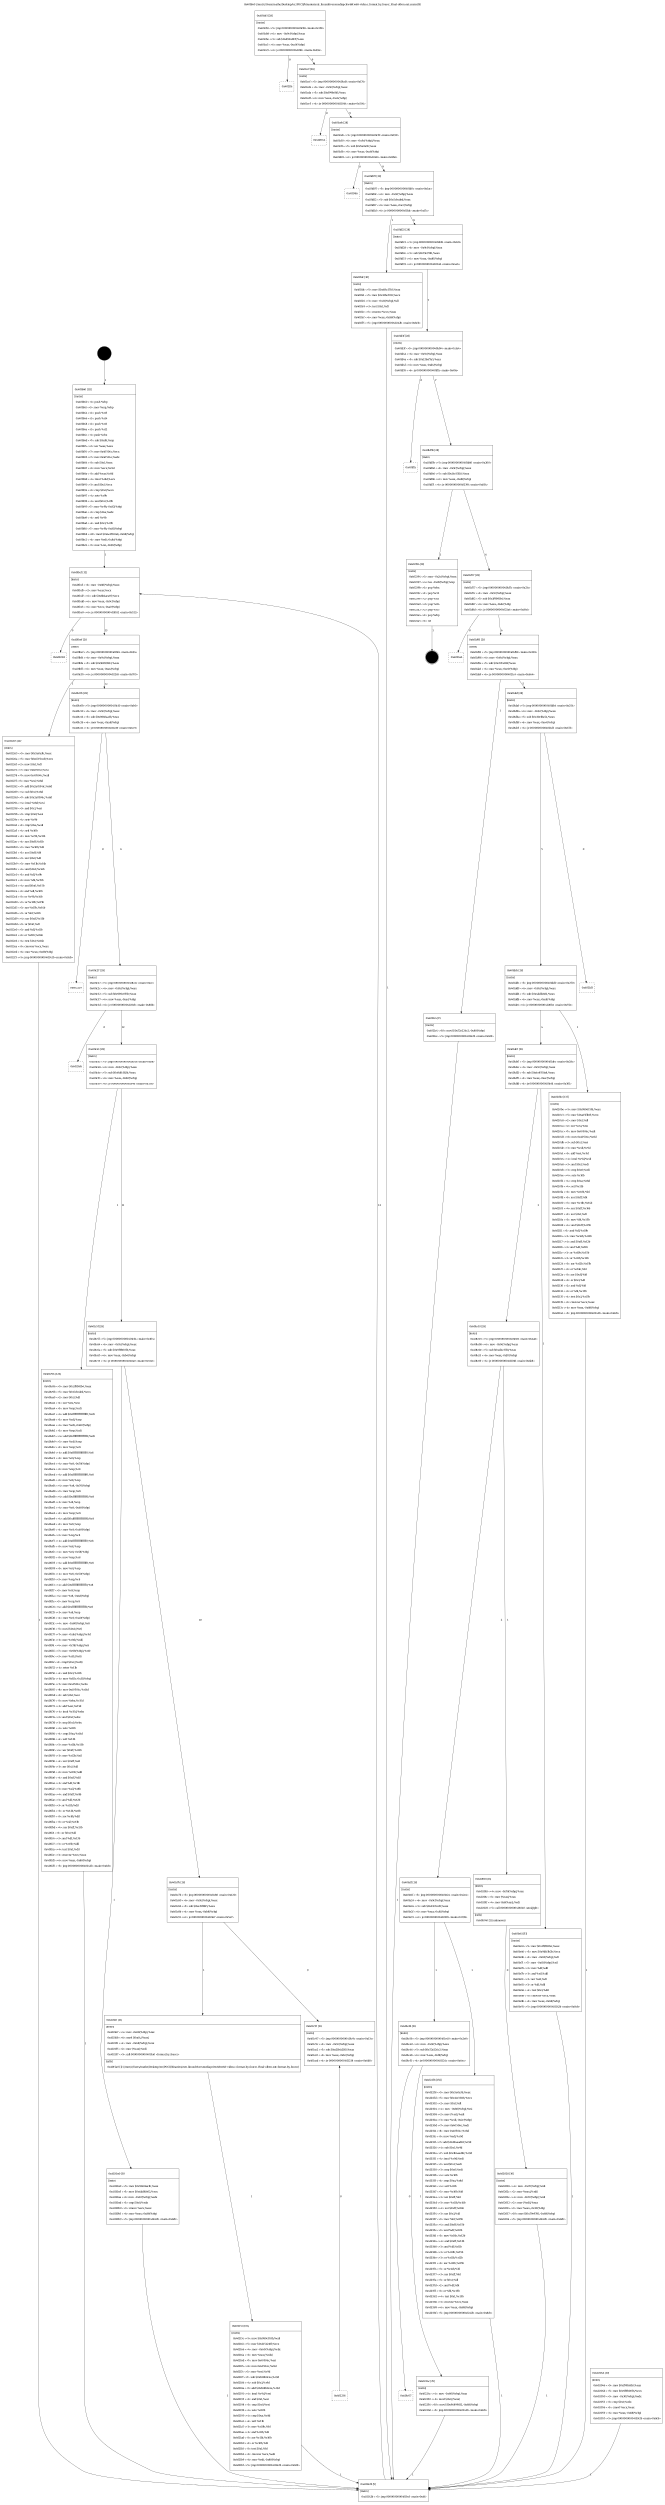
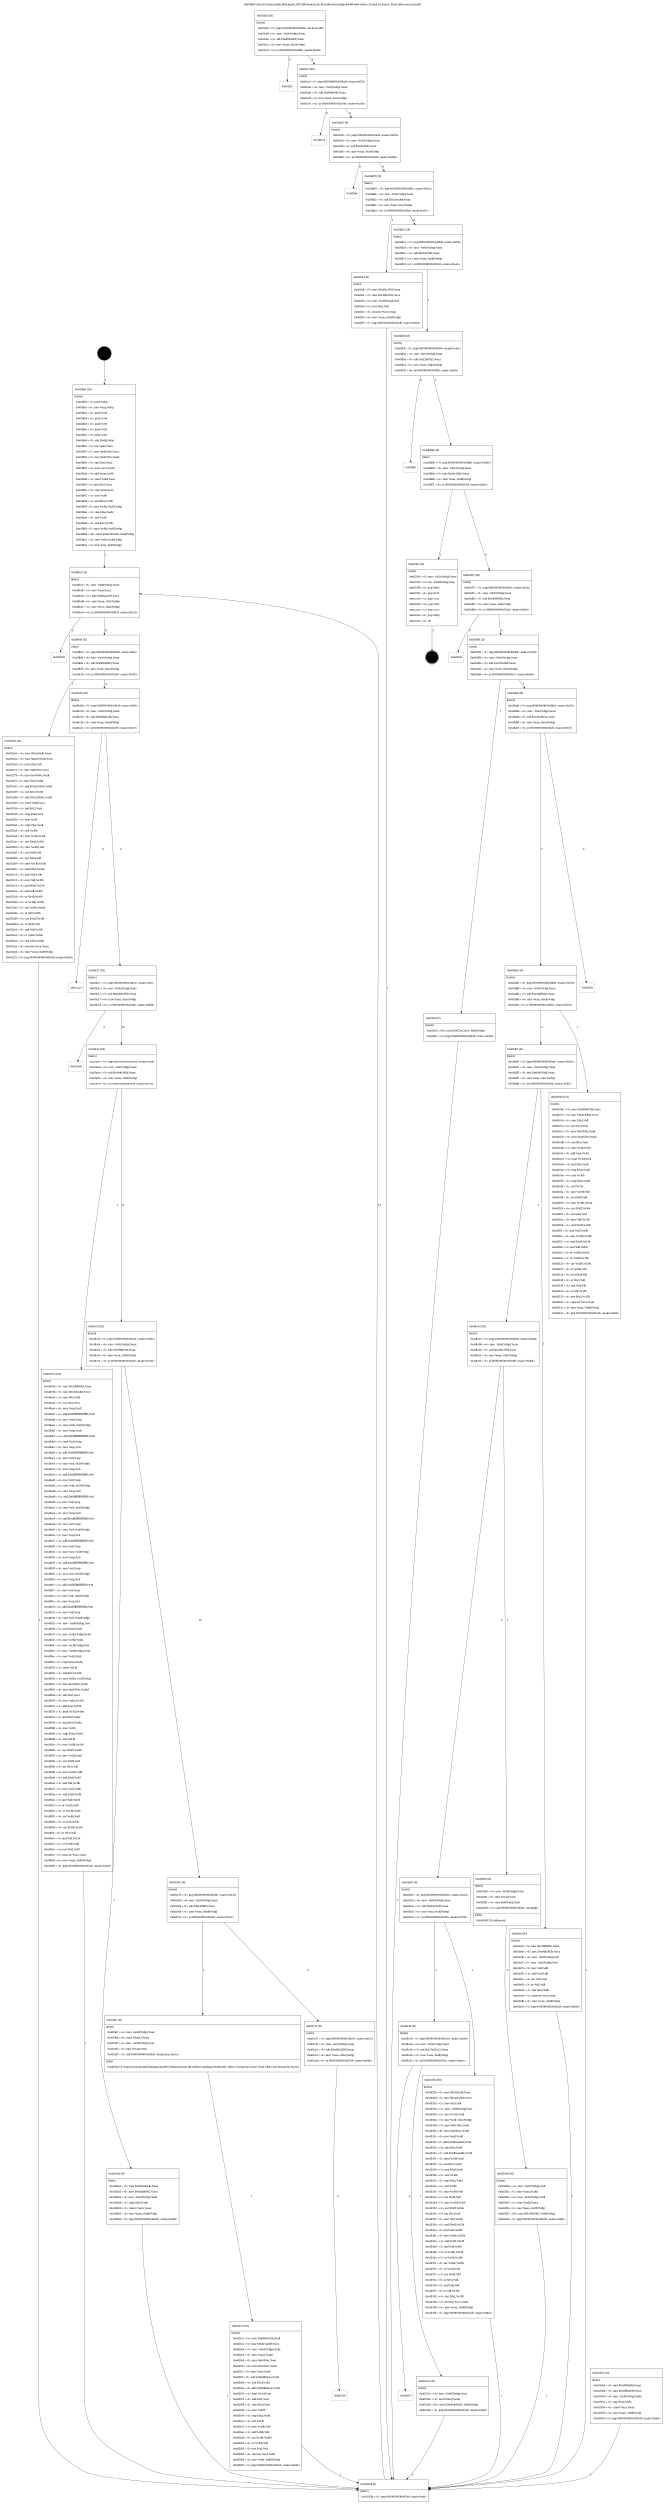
edge "0x402238" -> "0x401c97 [28]": reversed
